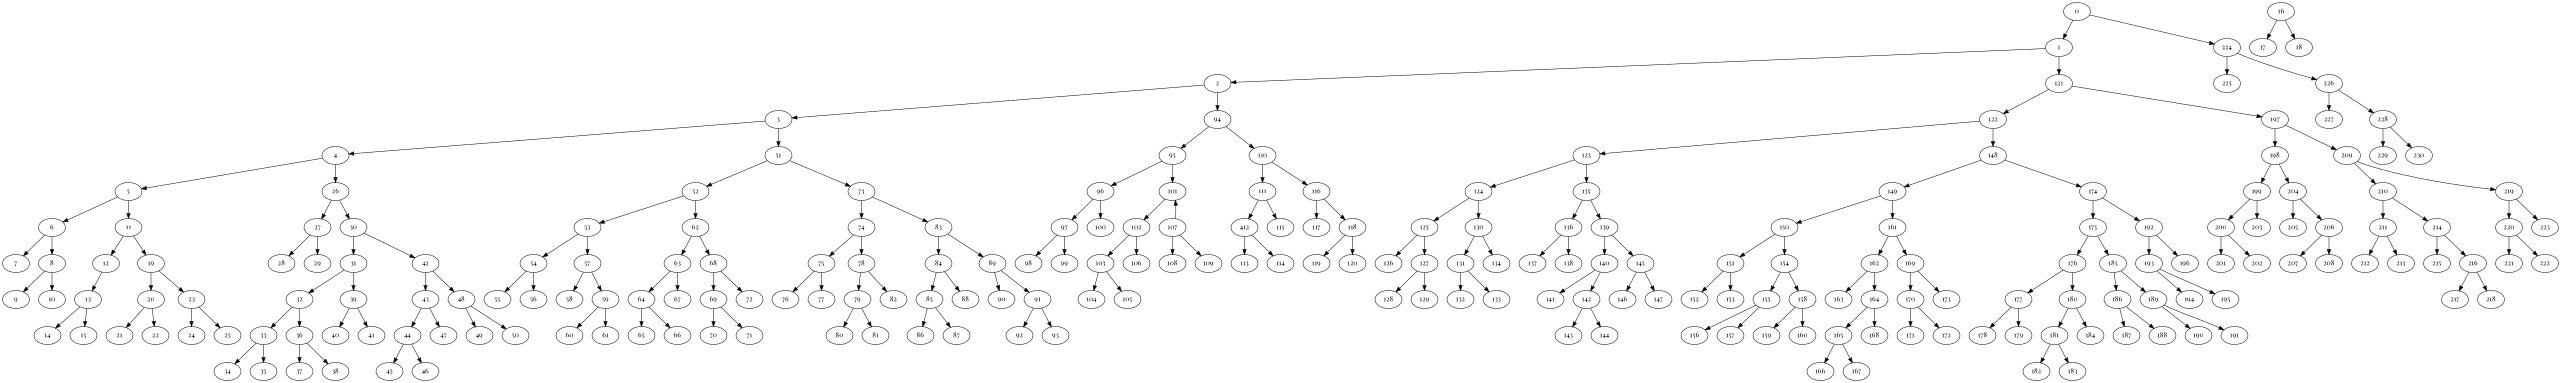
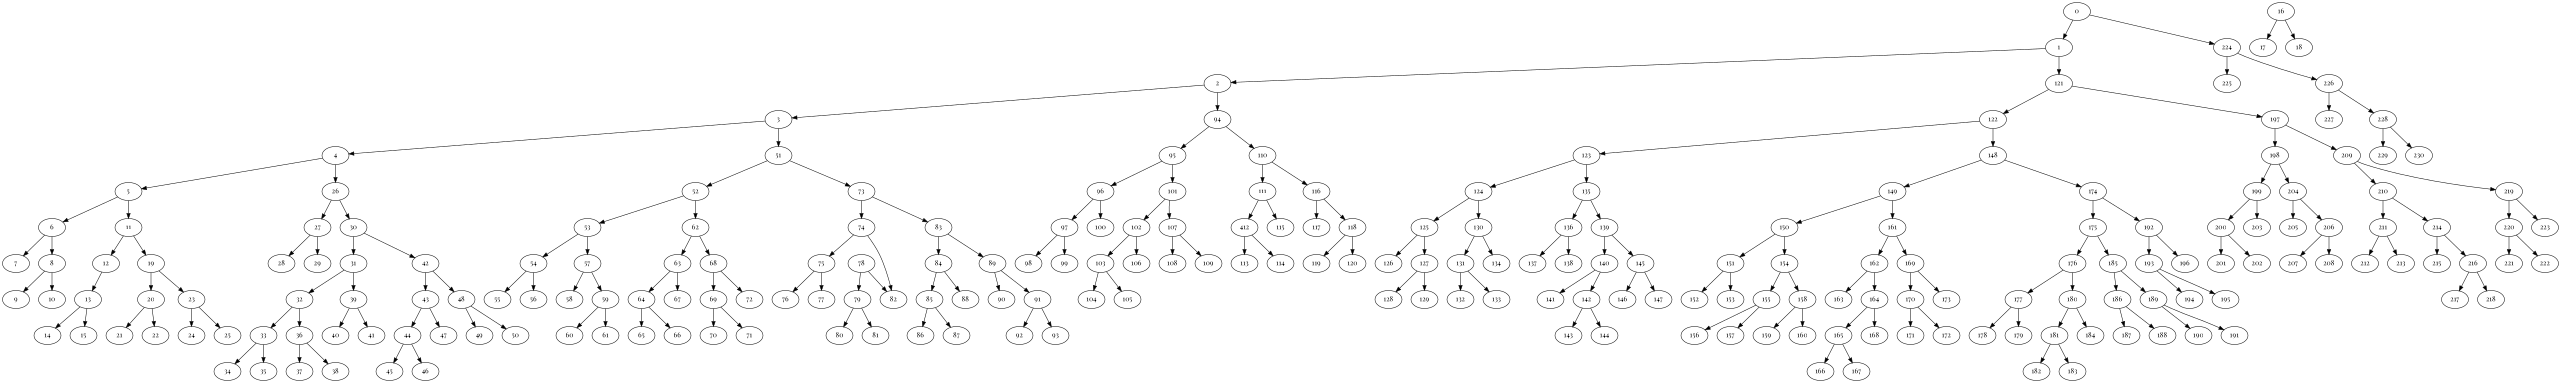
edge "107" -> "101": reversed
edge "74" -> "78": now "74" -> "82"
